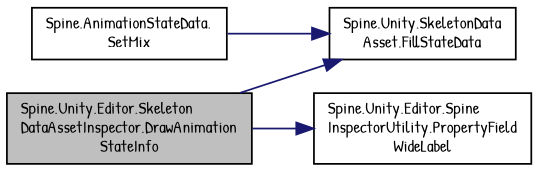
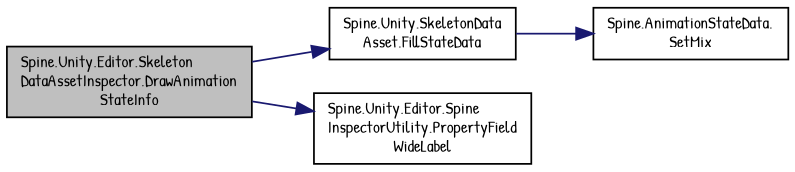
edge "Spine.AnimationStateData. SetMix" -> "Spine.Unity.SkeletonData Asset.FillStateData": reversed
